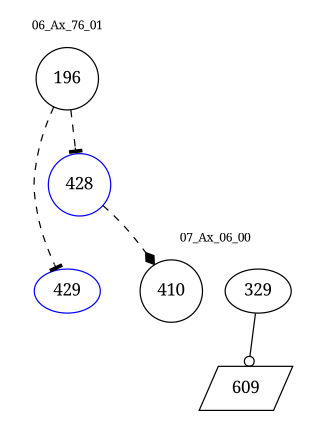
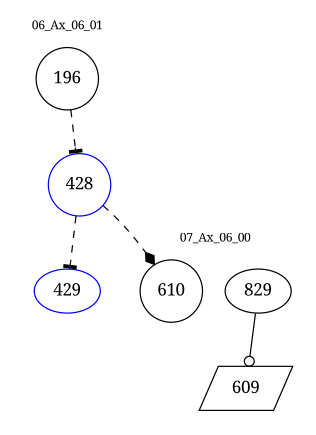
cluster "06_Ax_76_01": label "06_Ax_76_01" -> "06_Ax_06_01"
edge "196" -> "429": now "428" -> "429"
node "410": label "410" -> "610"
node "329": label "329" -> "829"
